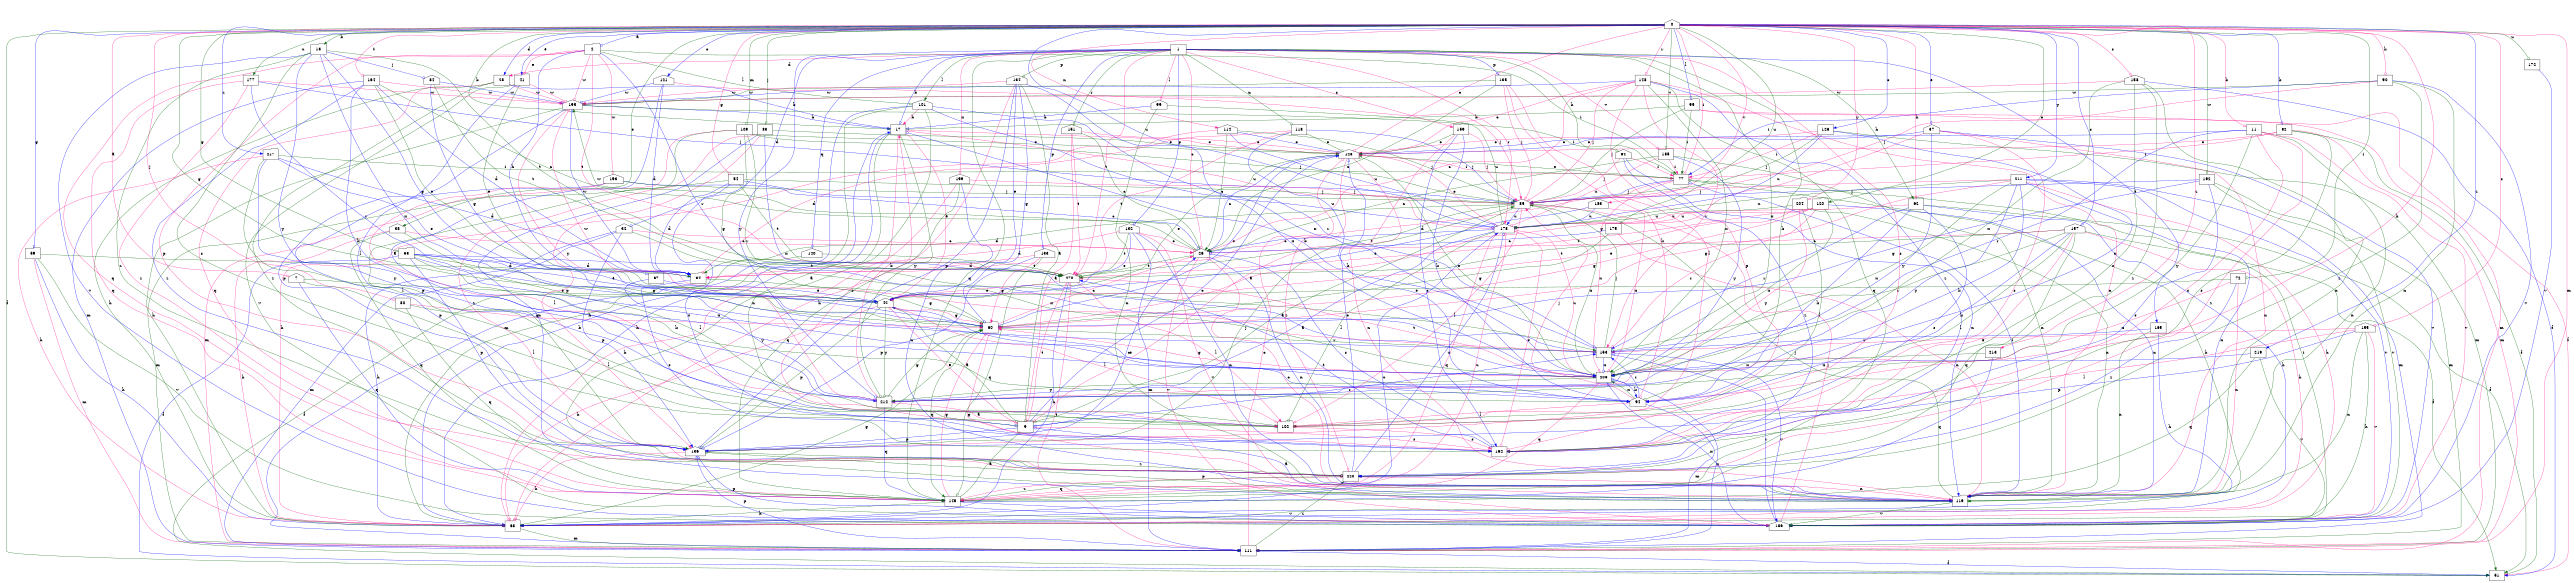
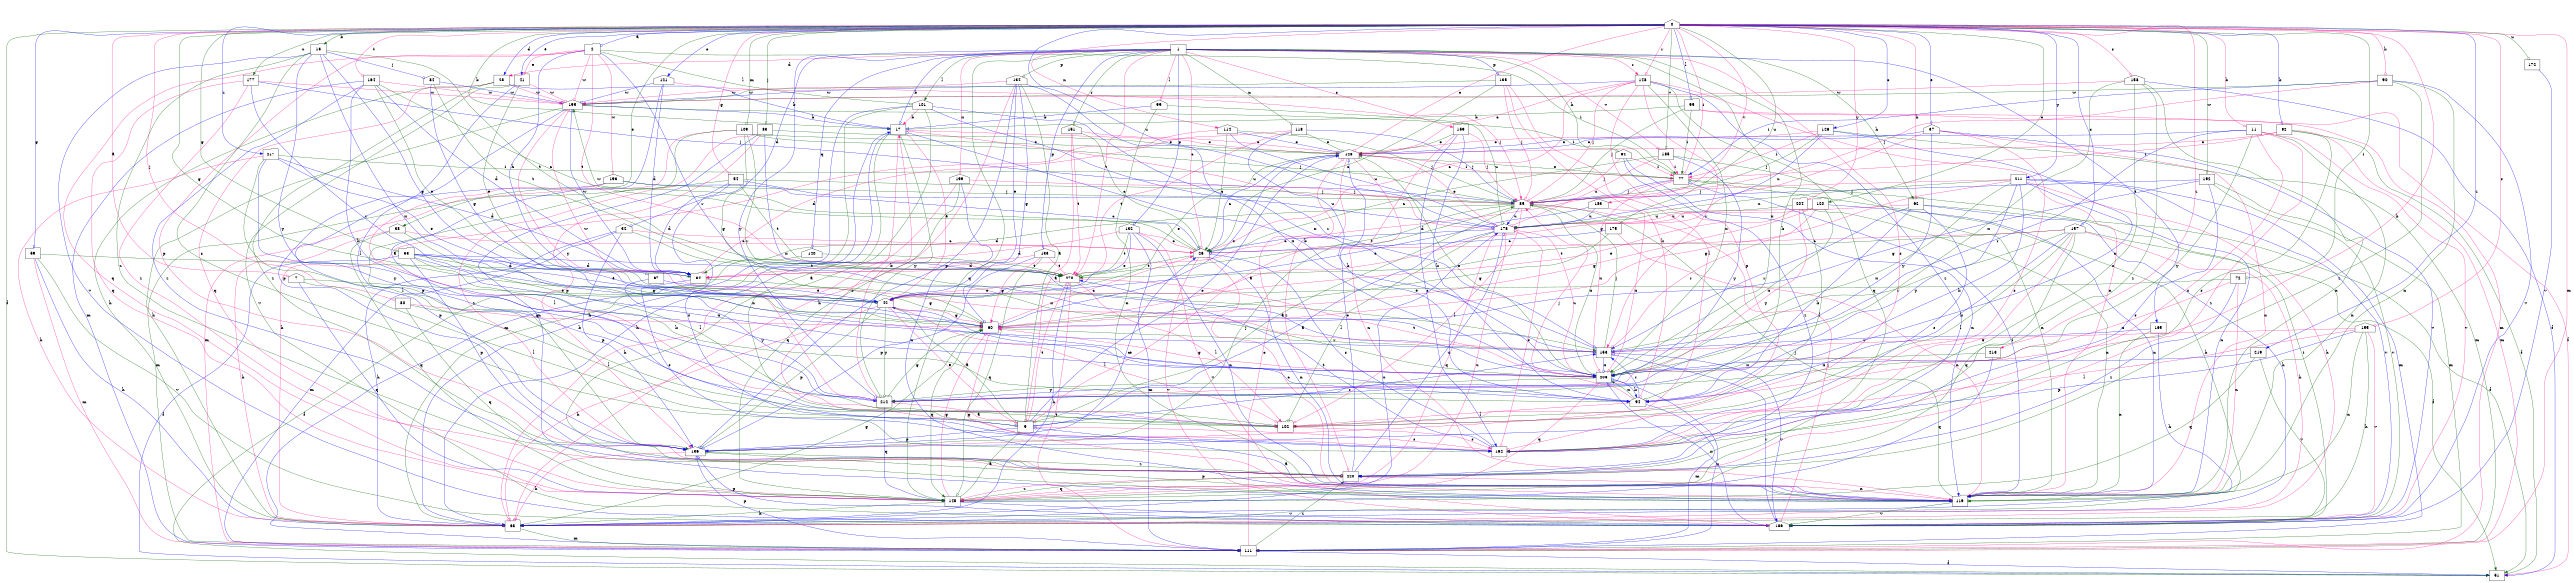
edge "1" -> "178": now "1" -> "148"
edge "120" -> "270": now "133" -> "270"
